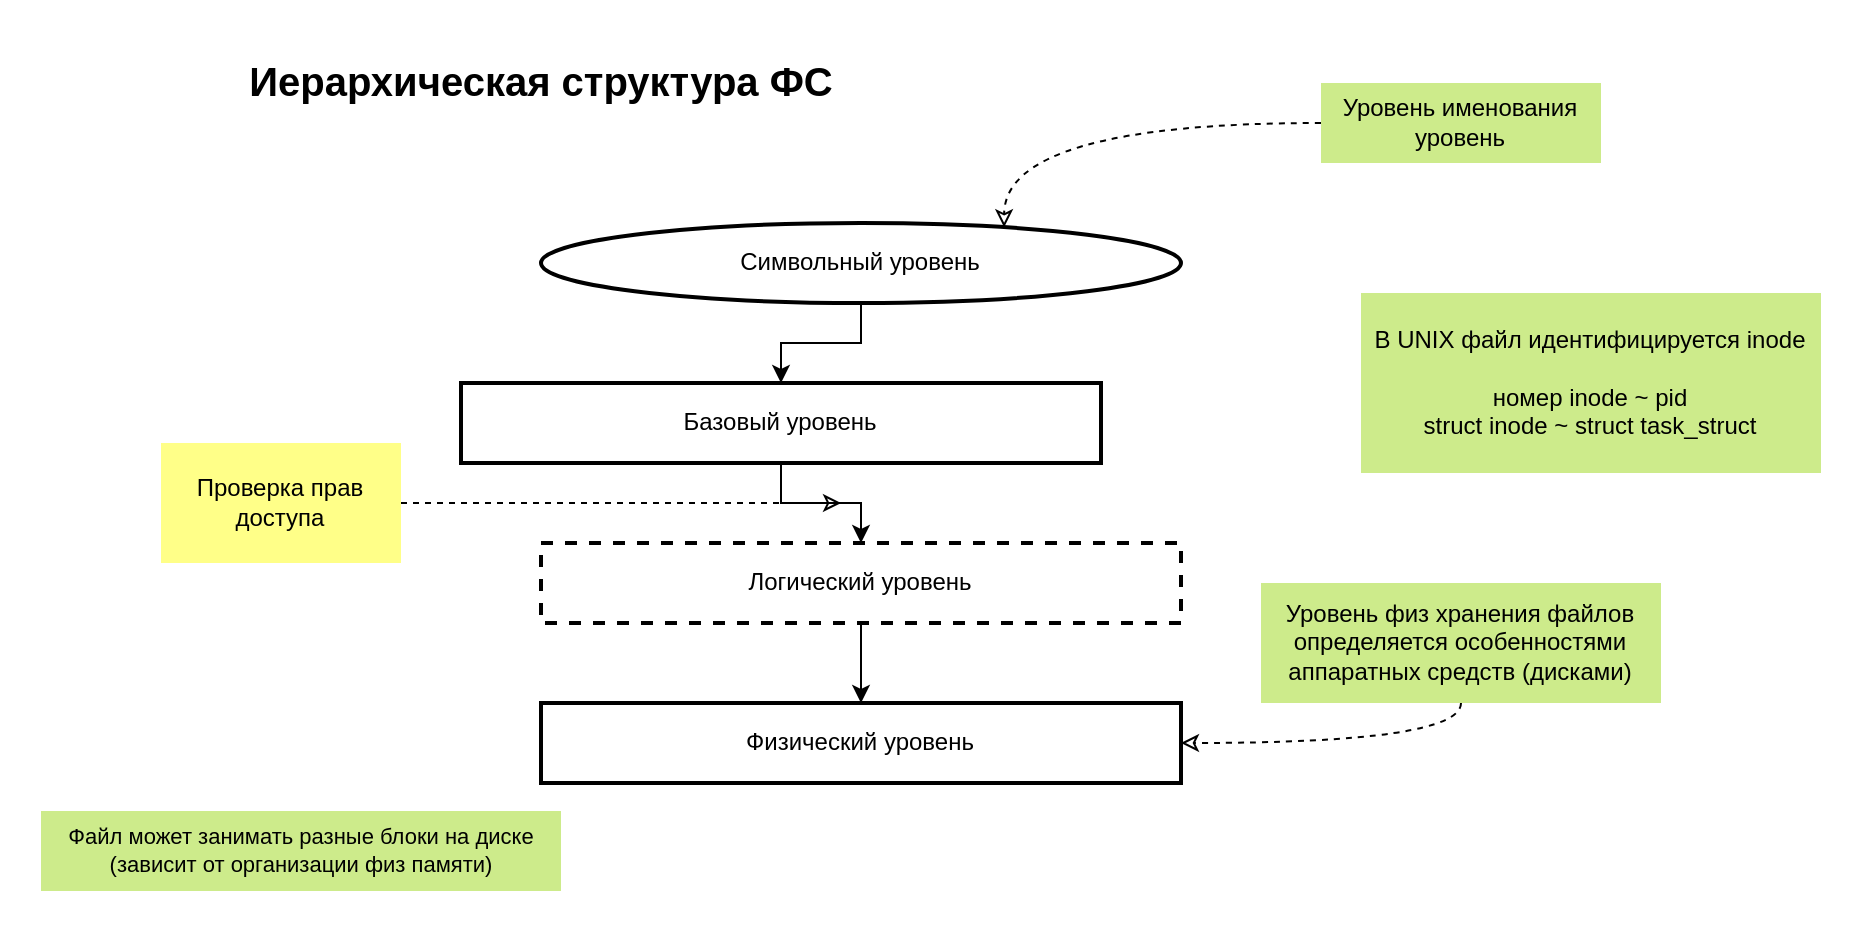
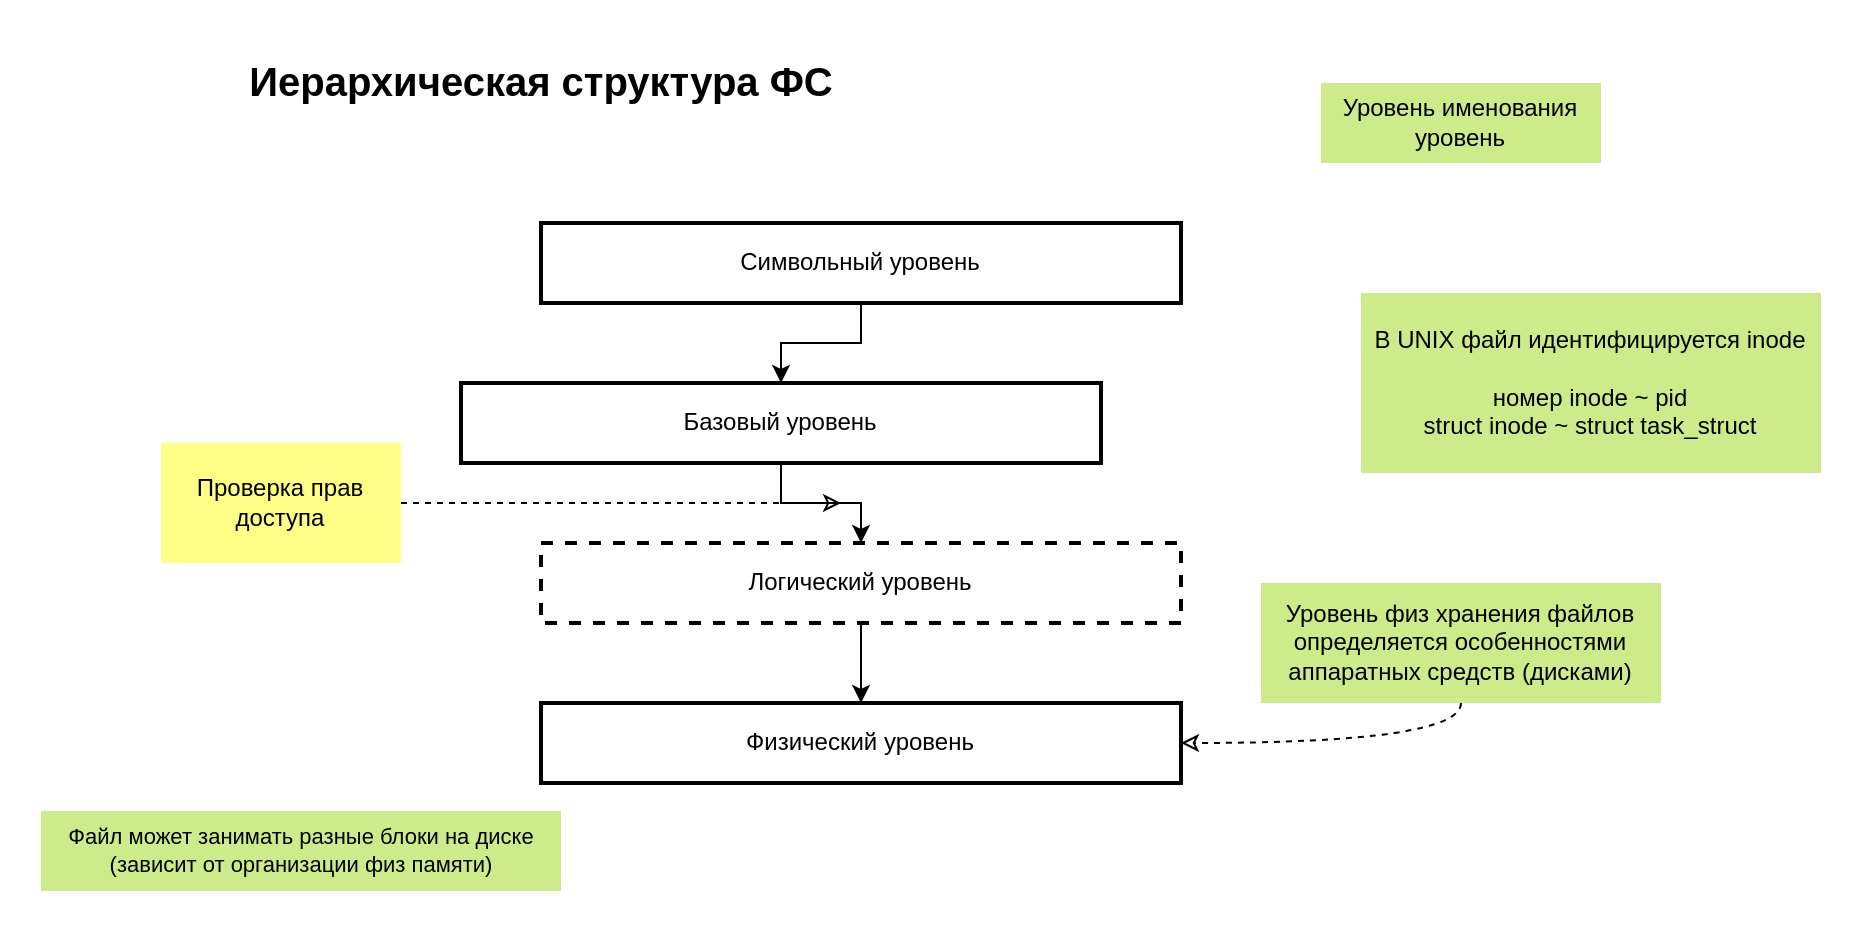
edge "Уровень именования уровень" -> "Символьный уровень": removed
node "Символьный уровень": shape ellipse -> rectangle
